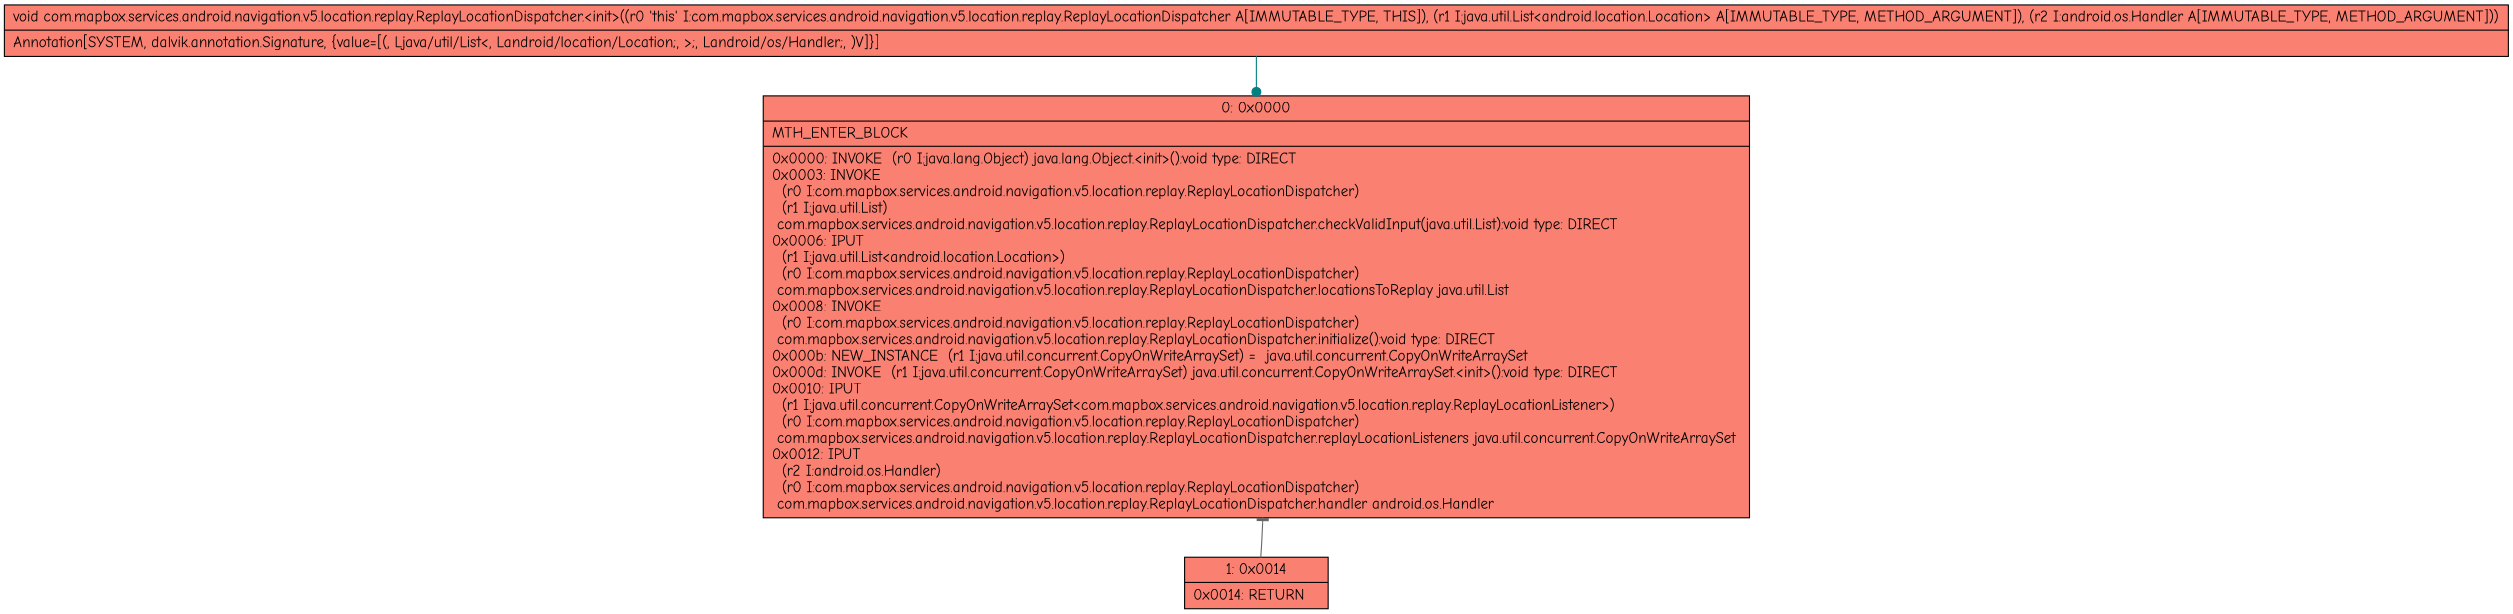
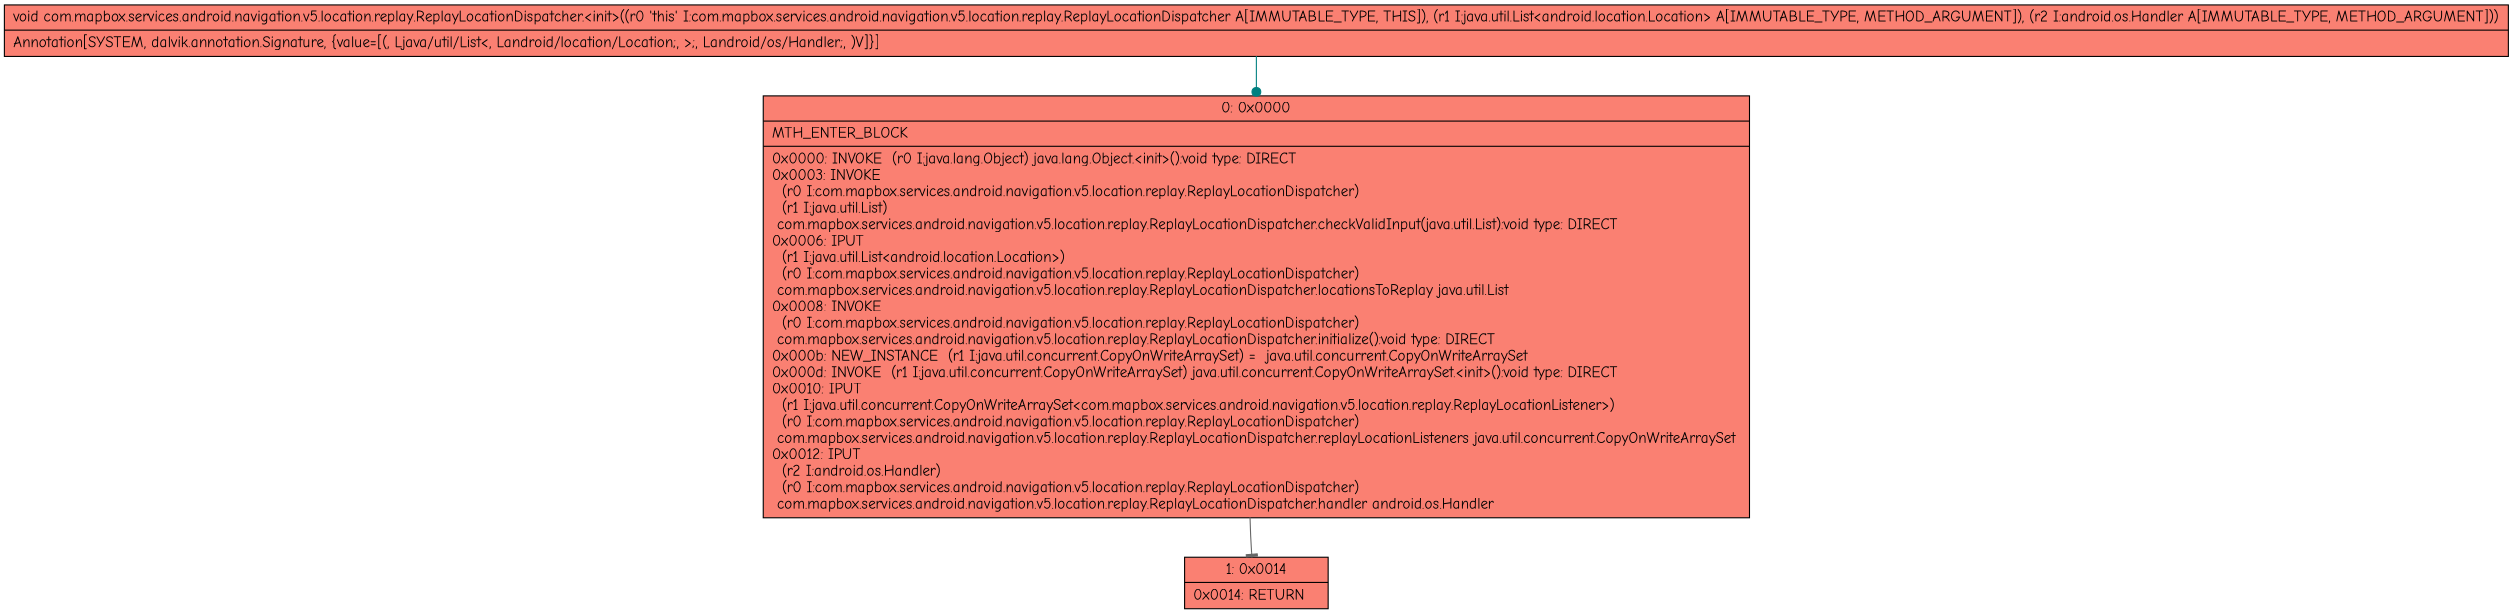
edge "1: 0x0014" -> "0: 0x0000": reversed
